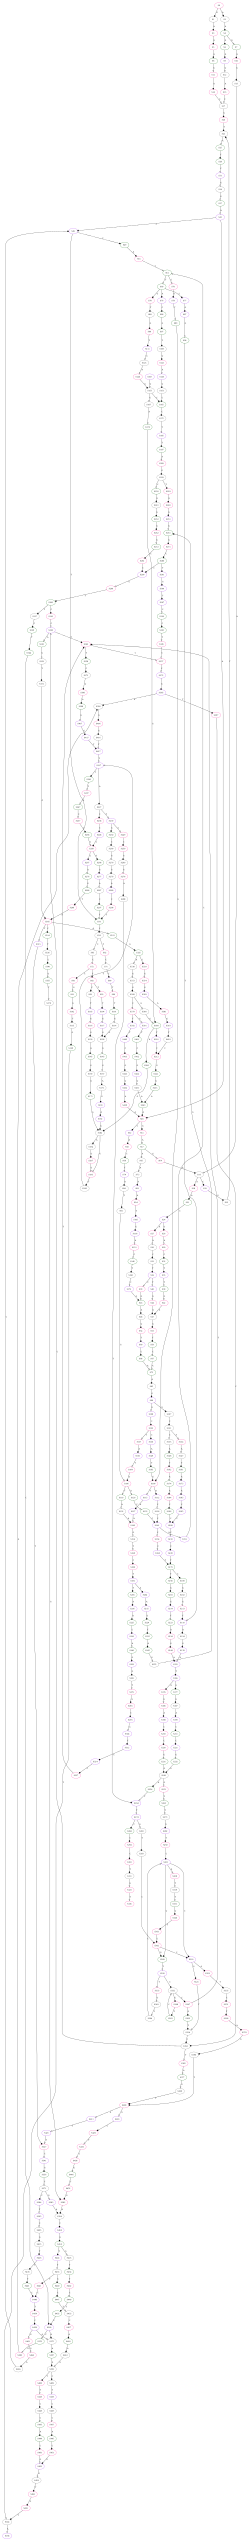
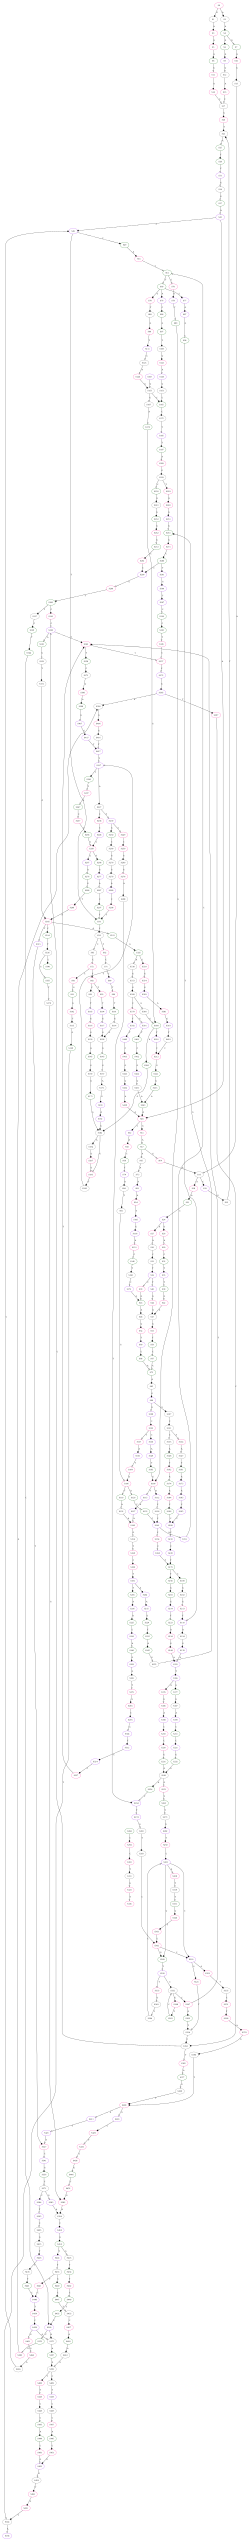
edge "S340" -> "S355": now "S326" -> "S355"
edge "S274" -> "S284": removed, label "C"
